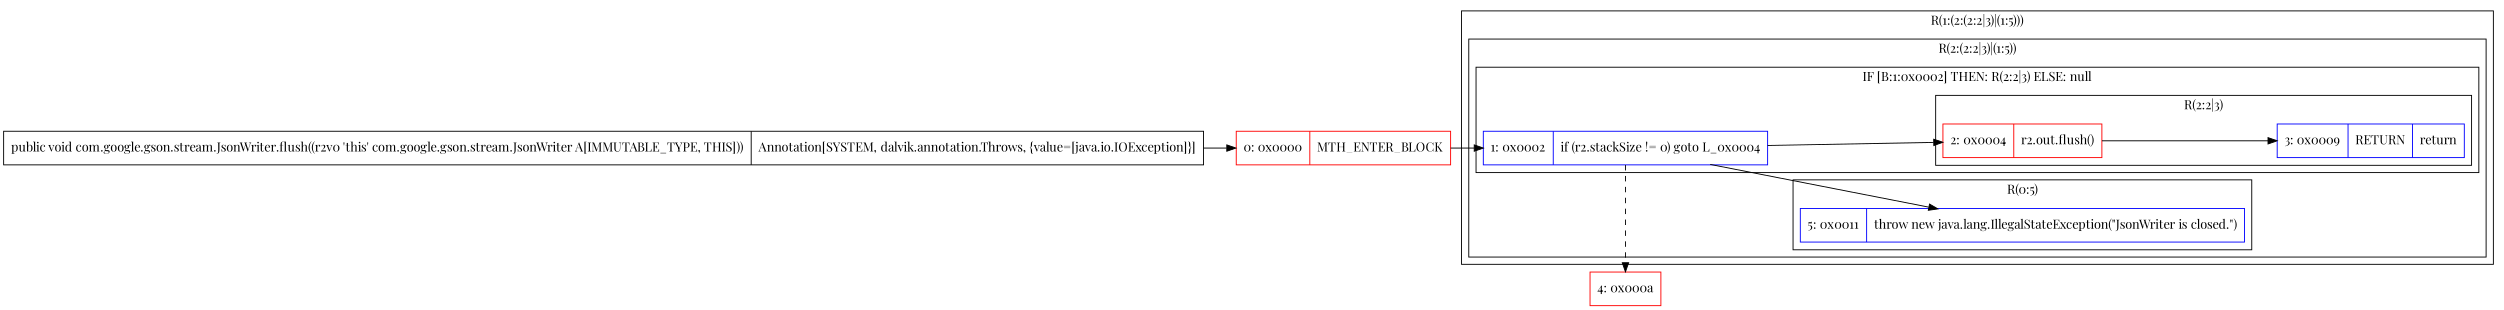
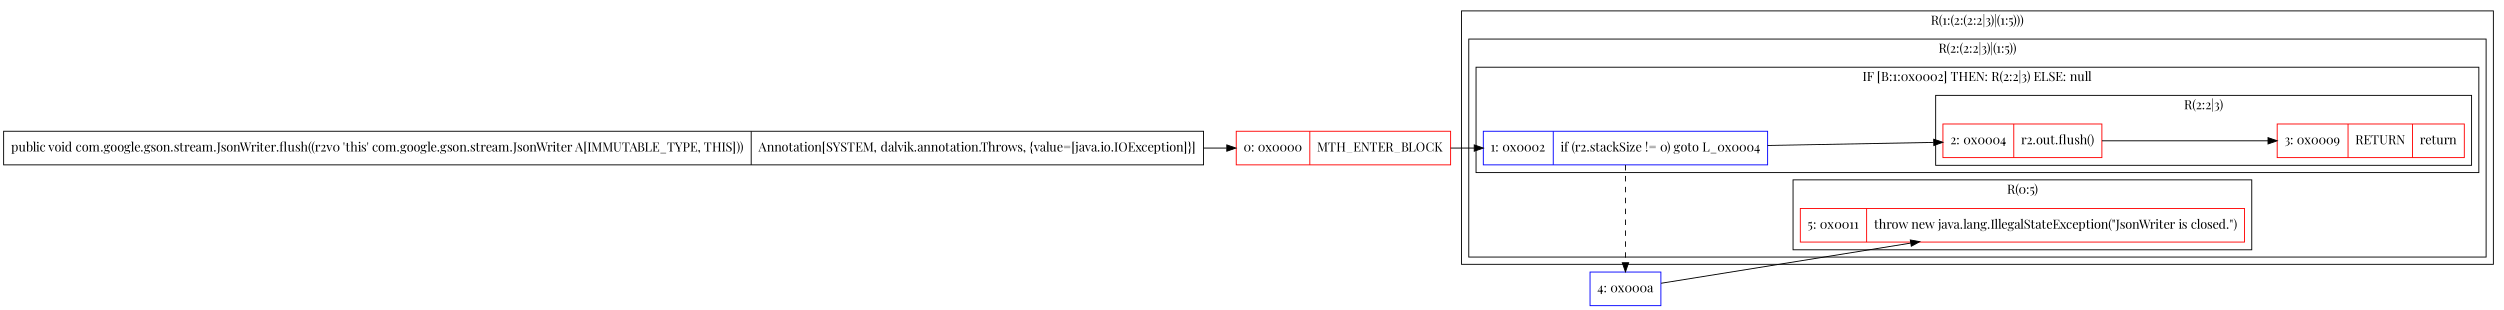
node "3: 0x0009": color blue -> red
edge "1: 0x0002" -> "5: 0x0011": now "4: 0x000a" -> "5: 0x0011"
node "5: 0x0011": color blue -> red
node "4: 0x000a": color red -> blue
